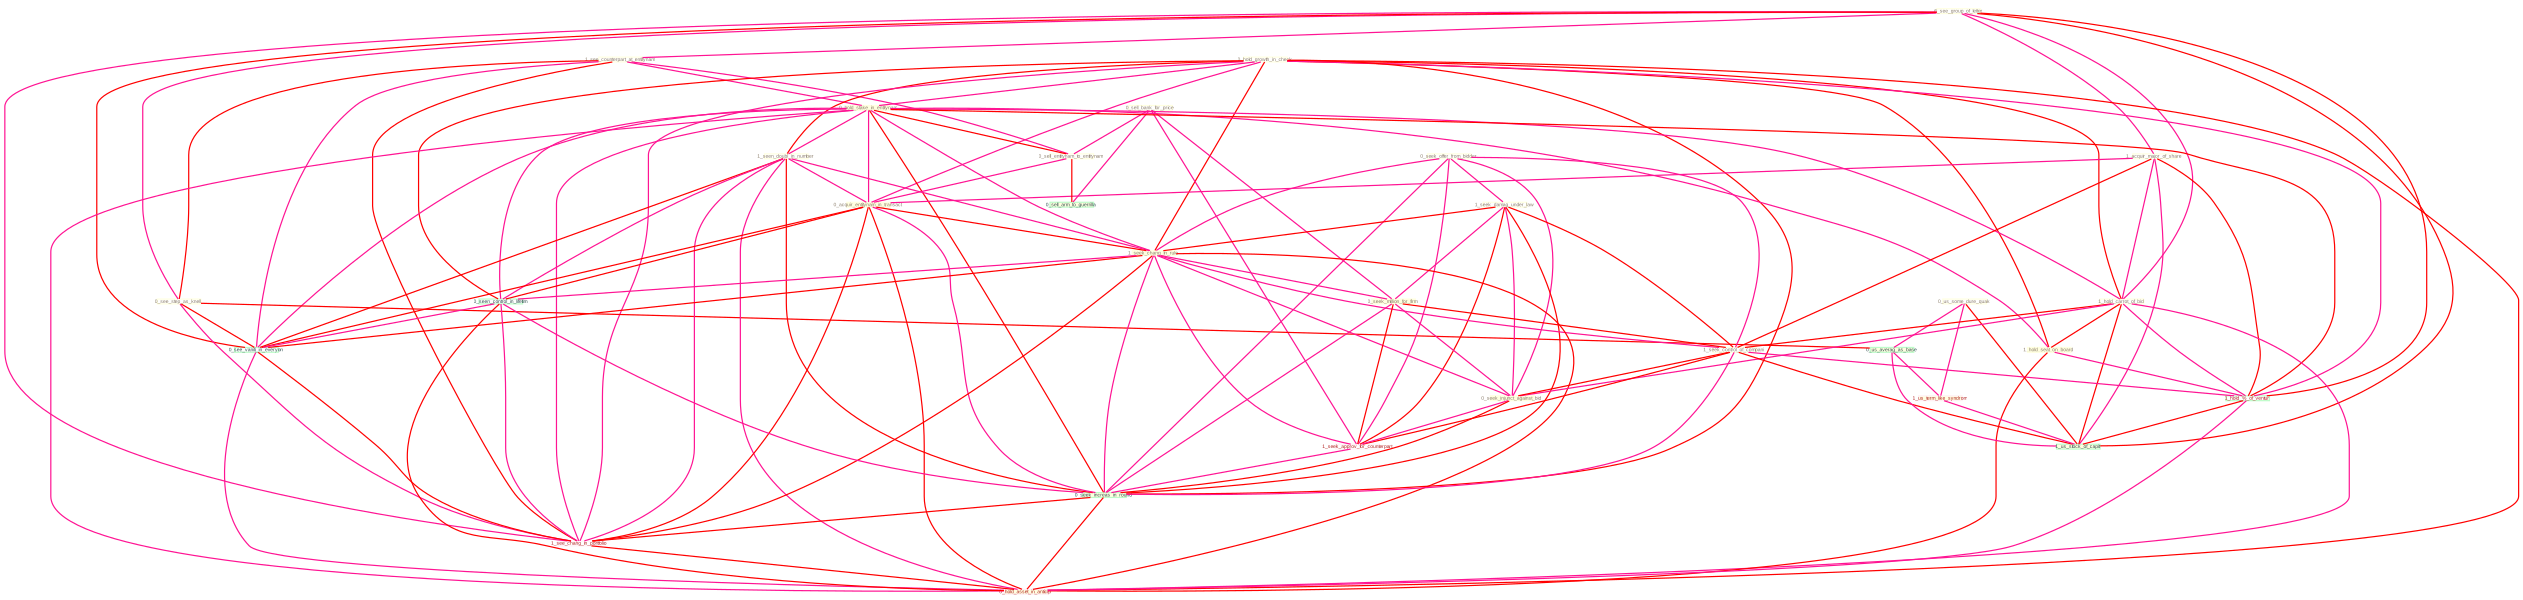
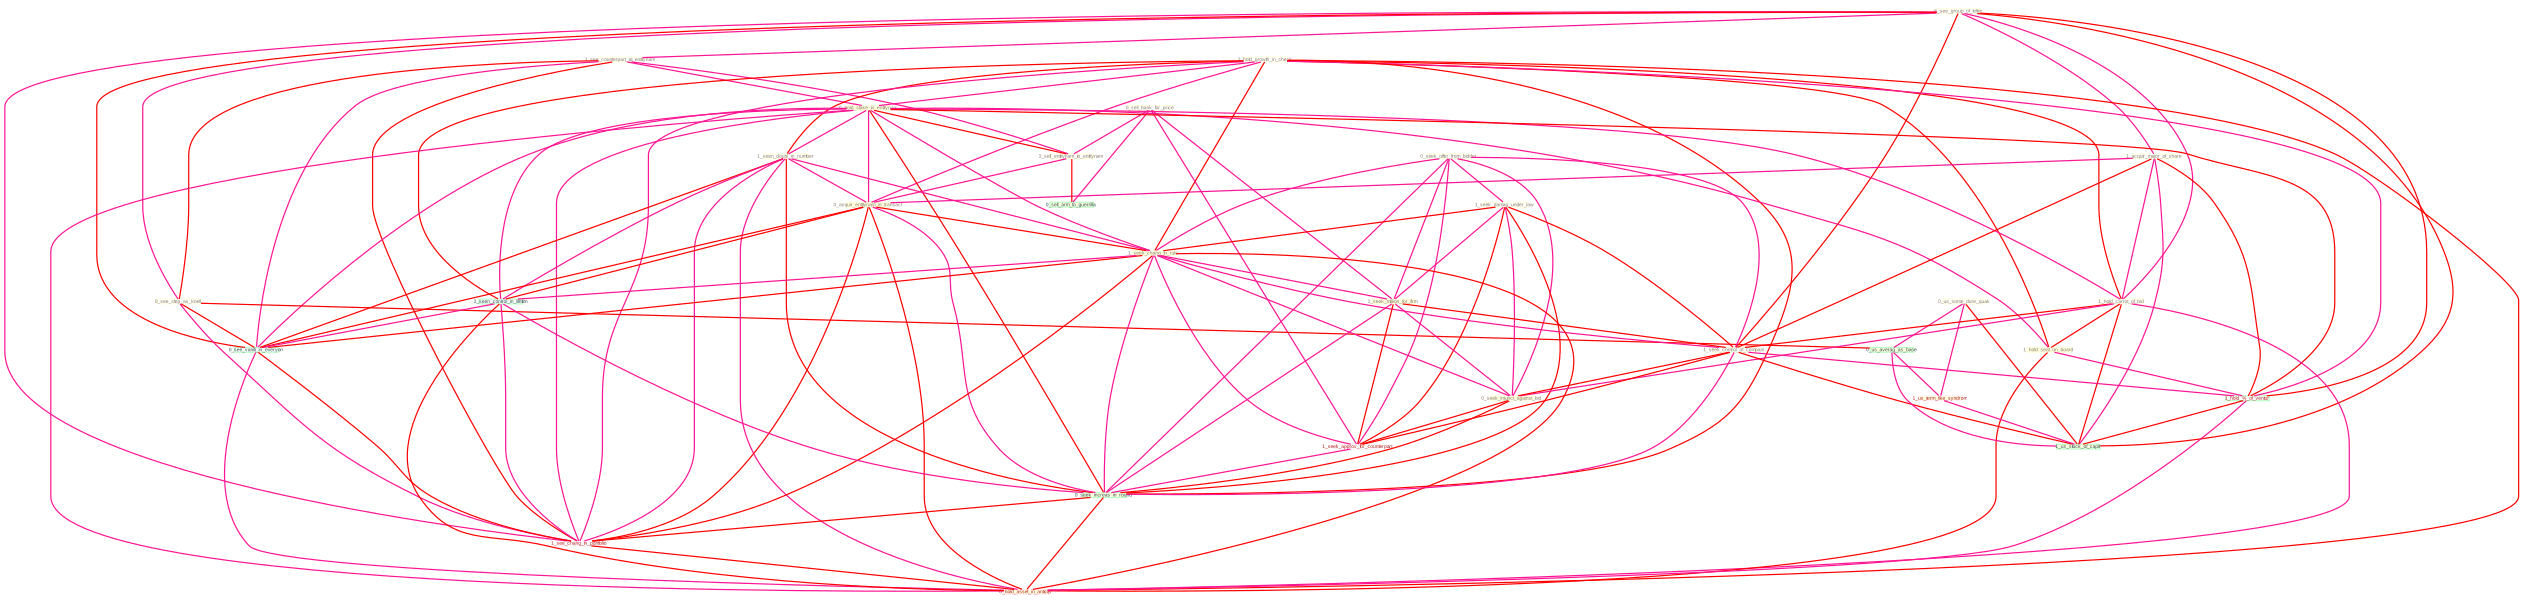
edge "6_see_group_of_letter" -- "1_seek_control_of_compani": added
edge "0_seek_offer_from_bidder" -- "0_seek_million_for_firm": added
edge "1_hold_carrot_of_bid" -- "1_hold_%_of_ventur": removed
edge "0_seek_injunct_against_bid" -- "1_seek_approv_for_counterpart": color deeppink -> red
